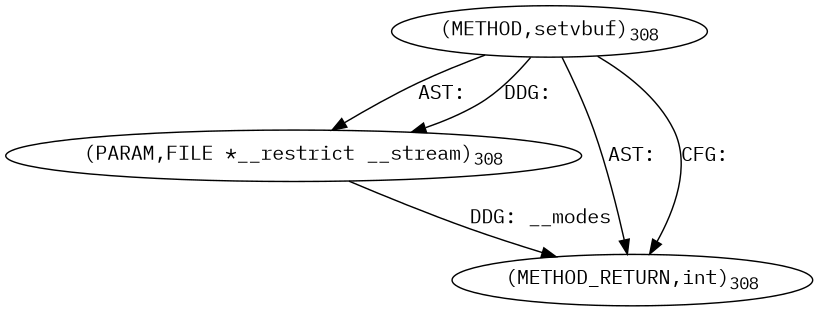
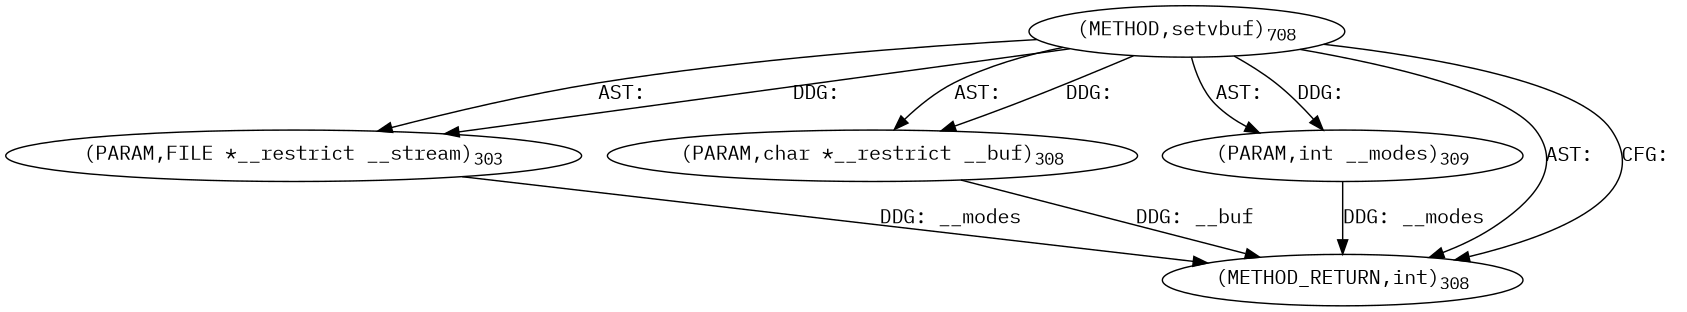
node "(METHOD,setvbuf)": text "308" -> "708"
node "(PARAM,FILE *__restrict __stream)": text "308" -> "303"
node "(PARAM,char *__restrict __buf)": added
node "(PARAM,int __modes)": added
